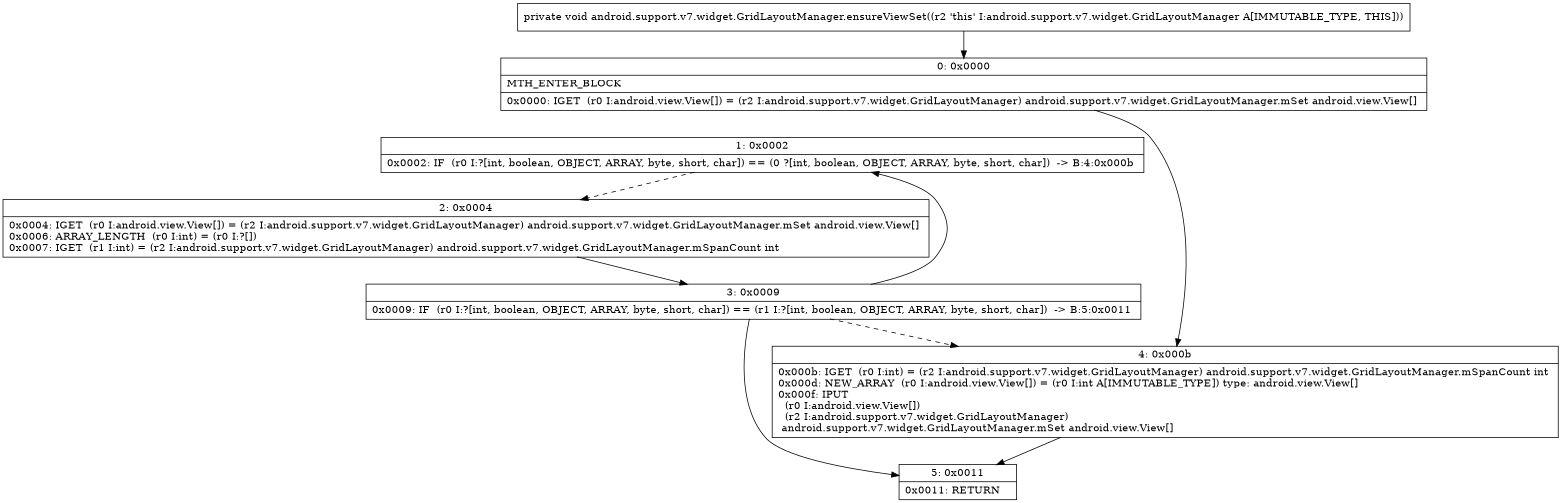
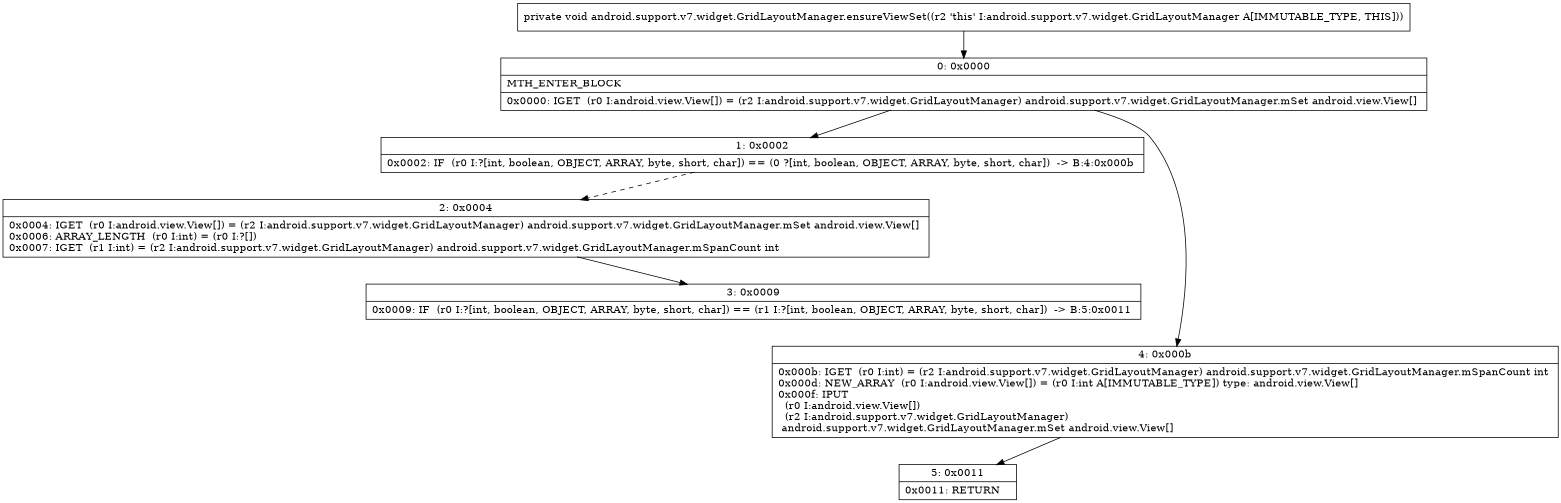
edge "3: 0x0009" -> "1: 0x0002": now "0: 0x0000" -> "1: 0x0002"
edge "3: 0x0009" -> "4: 0x000b": removed
edge "3: 0x0009" -> "5: 0x0011": removed
